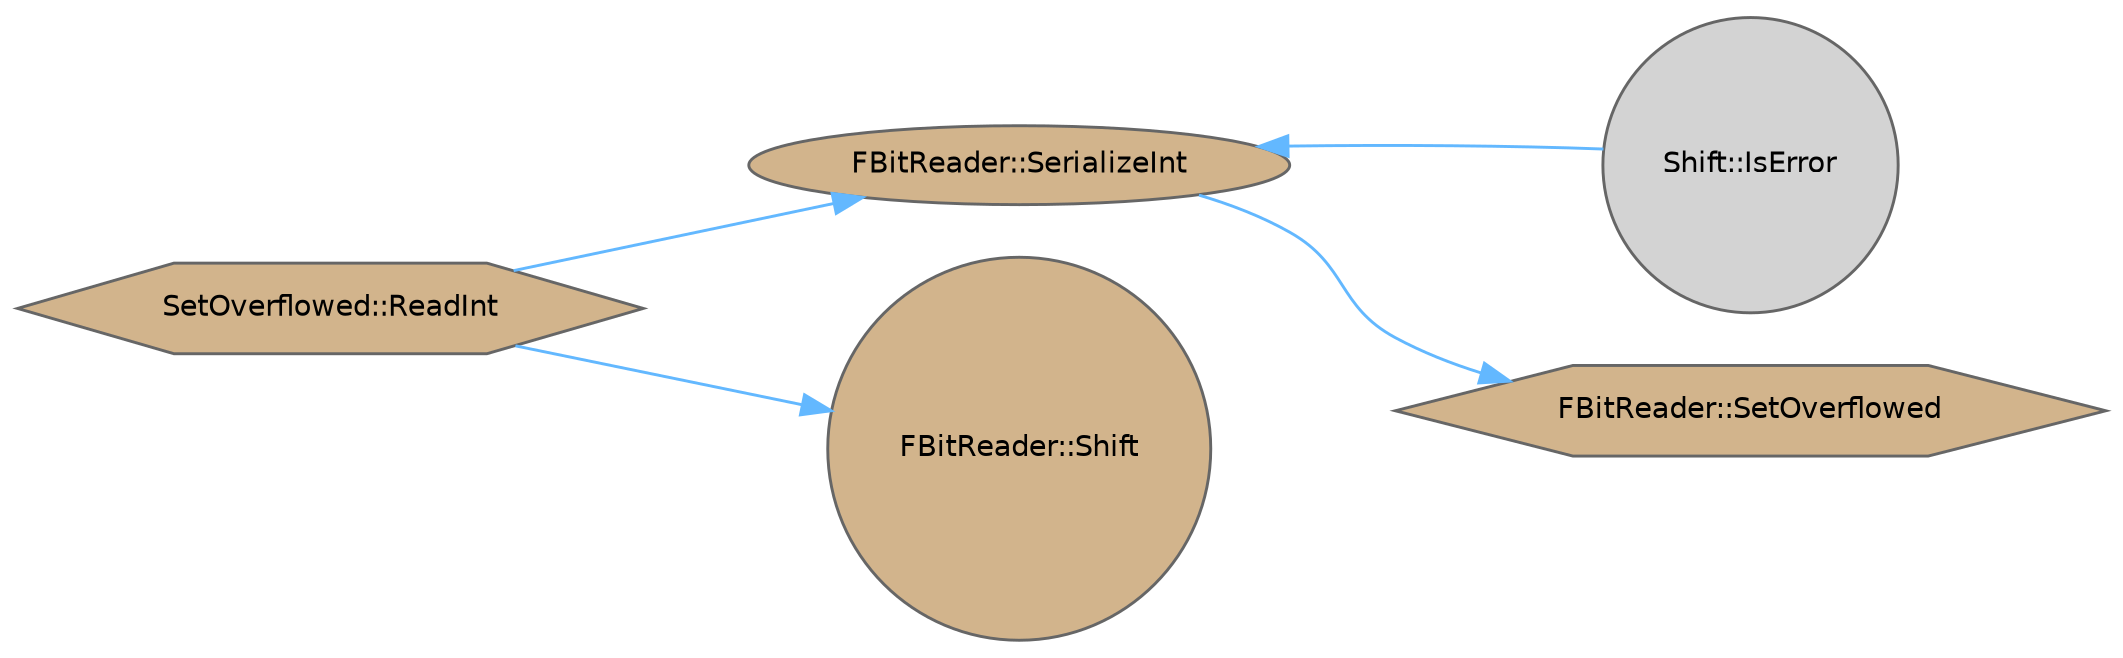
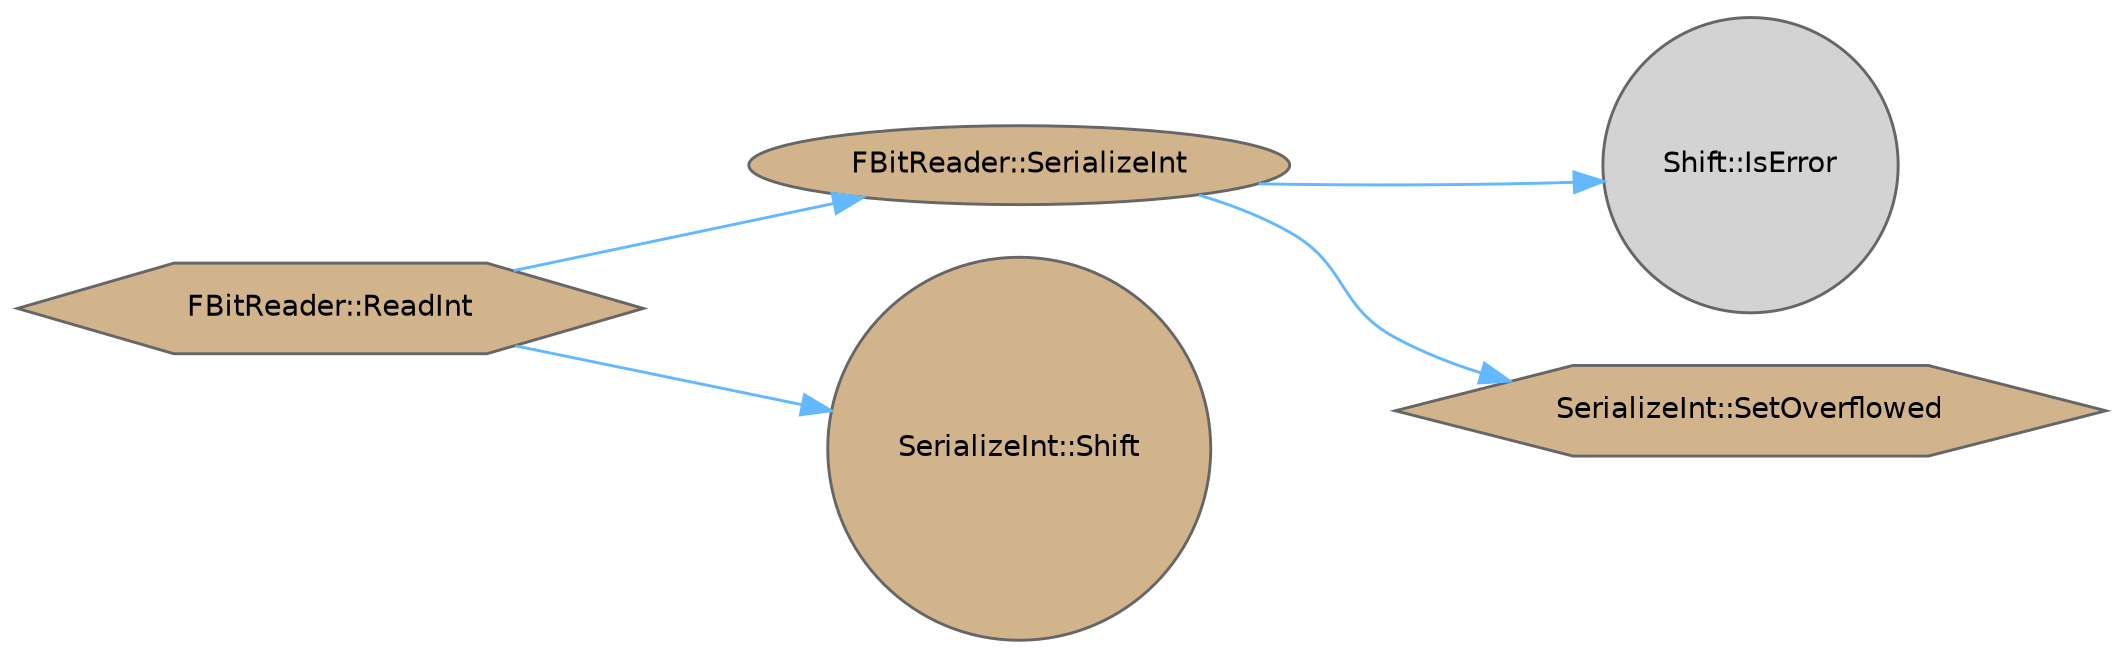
edge "Shift::IsError" -> "FBitReader::SerializeInt": reversed
node "SetOverflowed::ReadInt": label "SetOverflowed::ReadInt" -> "FBitReader::ReadInt"
node "FBitReader::SetOverflowed": label "FBitReader::SetOverflowed" -> "SerializeInt::SetOverflowed"
node "FBitReader::Shift": label "FBitReader::Shift" -> "SerializeInt::Shift"
